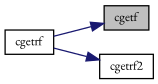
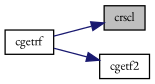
node "cgetf": label "cgetf" -> "crscl"
node "cgetrf2": label "cgetrf2" -> "cgetf2"
